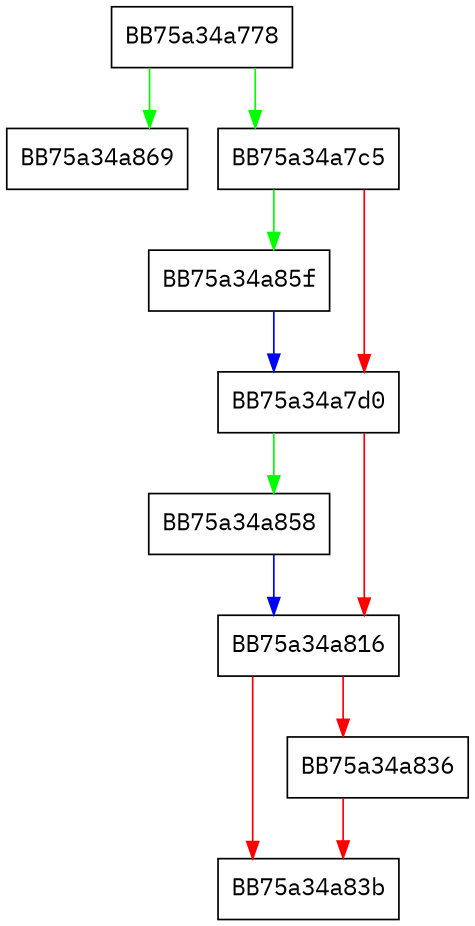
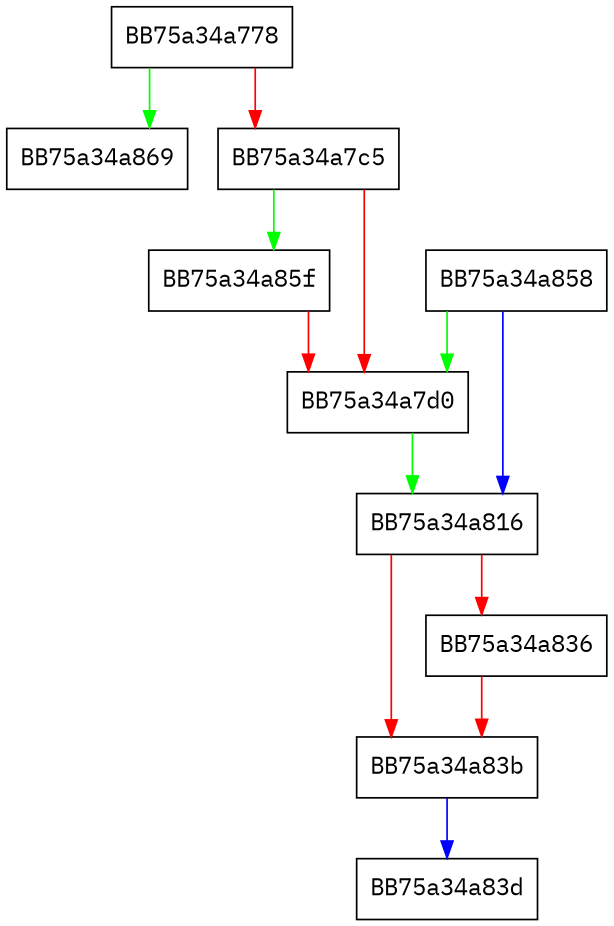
edge "BB75a34a778" -> "BB75a34a7c5": color green -> red
edge "BB75a34a85f" -> "BB75a34a7d0": color blue -> red
edge "BB75a34a7d0" -> "BB75a34a858": reversed
edge "BB75a34a7d0" -> "BB75a34a816": color red -> green
node "BB75a34a83d": added
